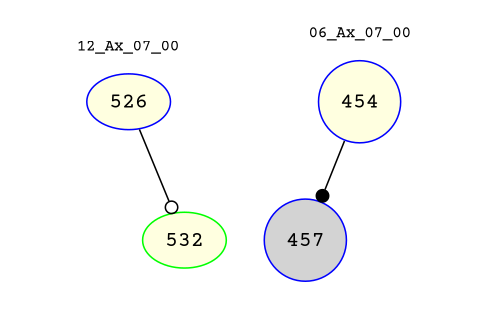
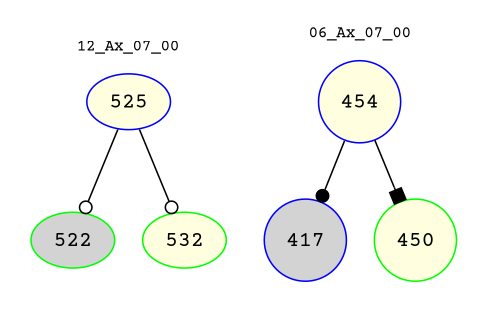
node "526": label "526" -> "525"
node "522": added
node "457": label "457" -> "417"
node "450": added
